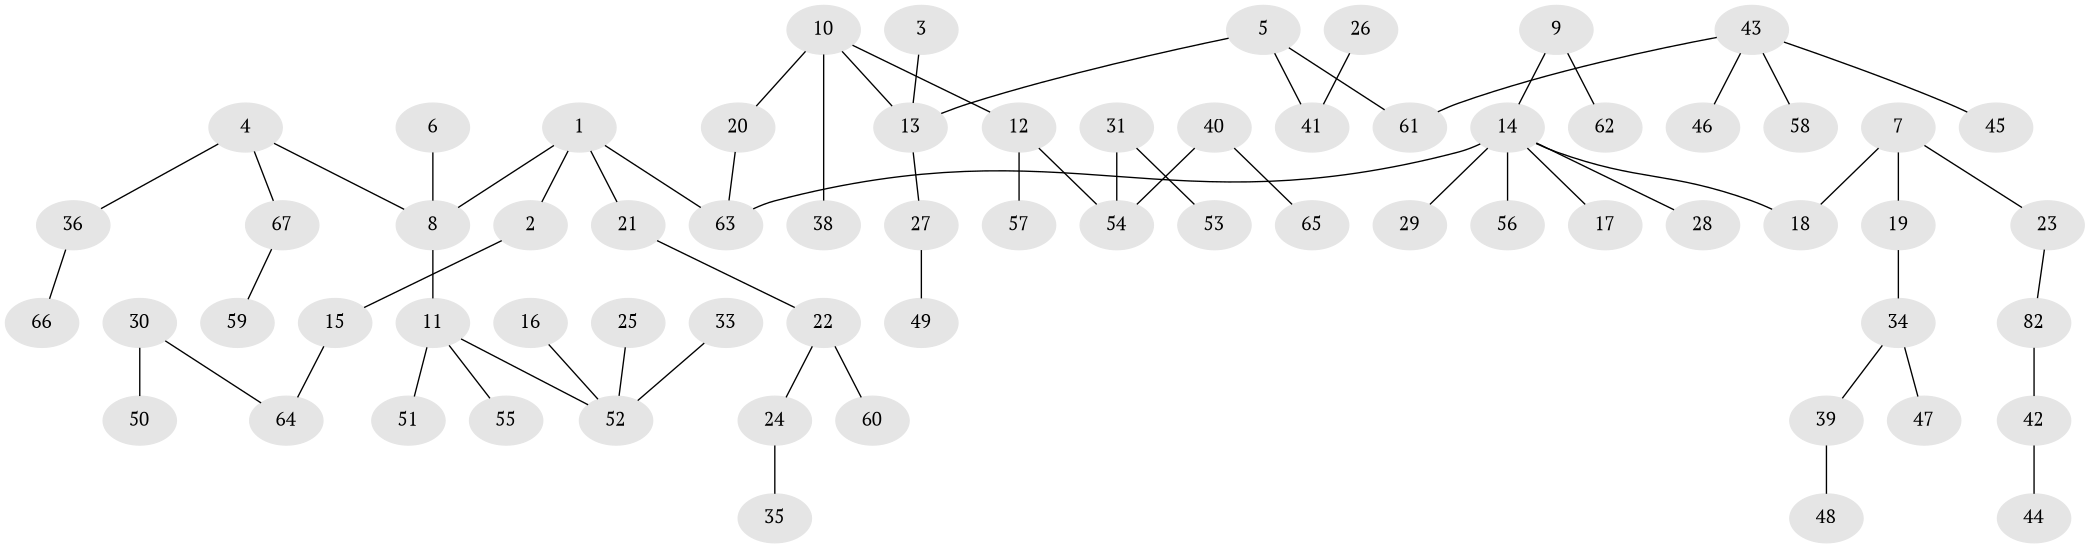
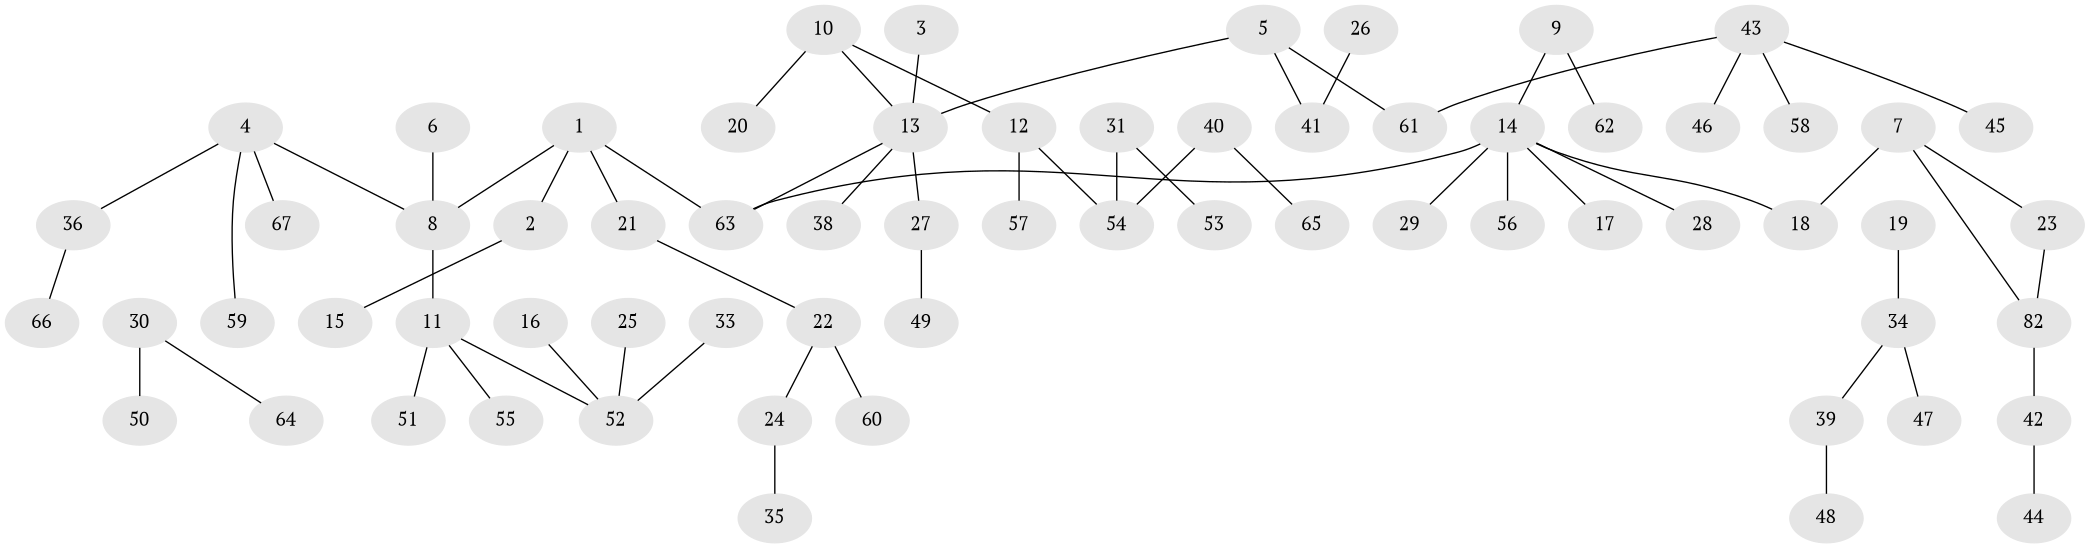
edge "10" -- "38": now "13" -- "38"
edge "20" -- "63": now "13" -- "63"
edge "7" -- "19": now "7" -- "82"
edge "67" -- "59": now "4" -- "59"
edge "15" -- "64": removed
